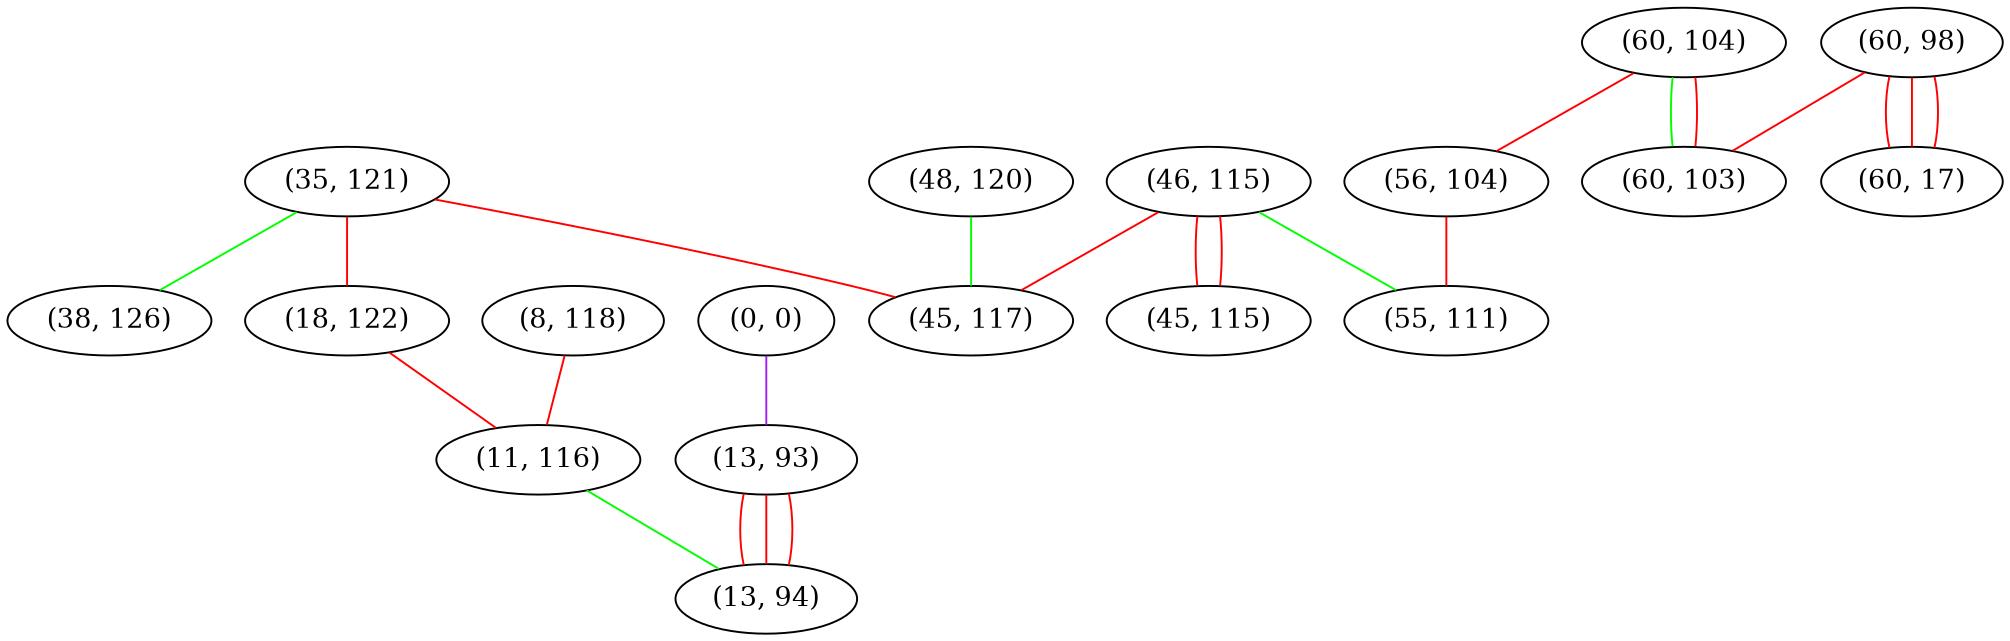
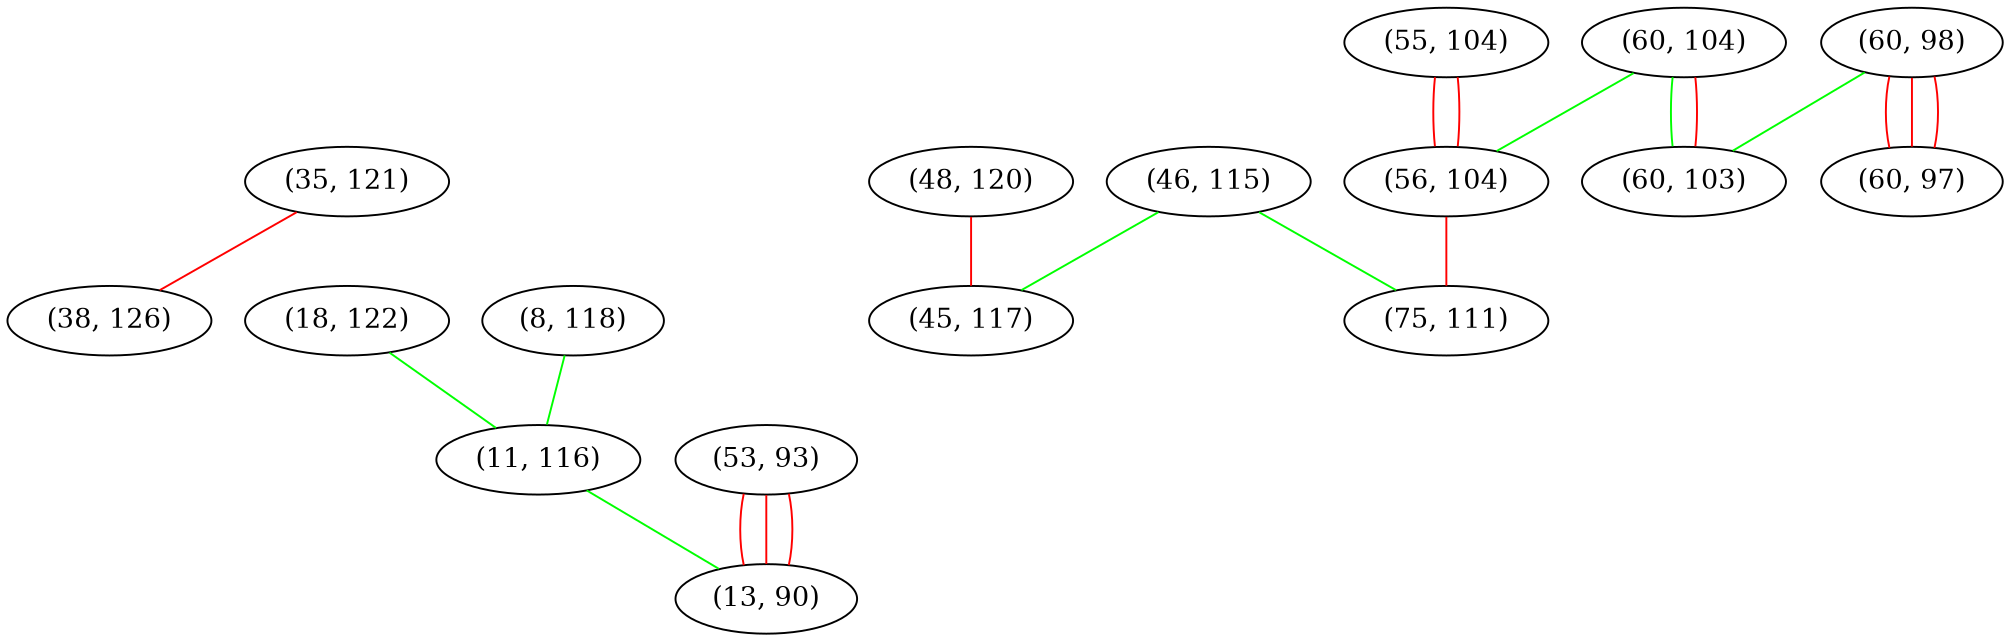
node "(55, 104)": added
edge "(60, 104)" -- "(56, 104)": color red -> green
edge "(60, 98)" -- "(60, 103)": color red -> green
node "(60, 17)": label "(60, 17)" -> "(60, 97)"
edge "(35, 121)" -- "(45, 117)": removed
edge "(35, 121)" -- "(38, 126)": color green -> red
edge "(35, 121)" -- "(18, 122)": removed
edge "(48, 120)" -- "(45, 117)": color green -> red
edge "(46, 115)" -- "(45, 117)": color red -> green
node "(0, 0)": removed
node "(45, 115)": removed
node "(55, 111)": label "(55, 111)" -> "(75, 111)"
edge "(18, 122)" -- "(11, 116)": color red -> green
edge "(8, 118)" -- "(11, 116)": color red -> green
node "(13, 93)": label "(13, 93)" -> "(53, 93)"
node "(13, 94)": label "(13, 94)" -> "(13, 90)"
